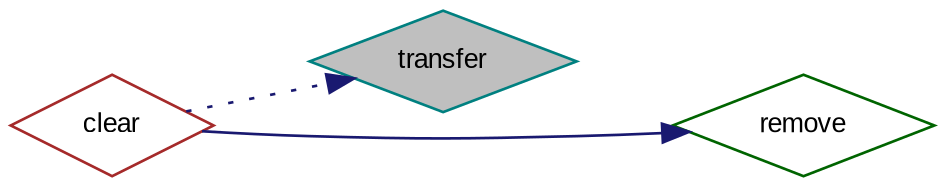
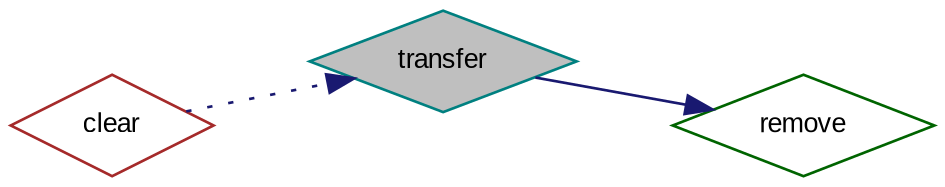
edge "clear" -> "remove": now "transfer" -> "remove"
